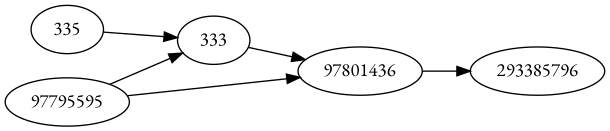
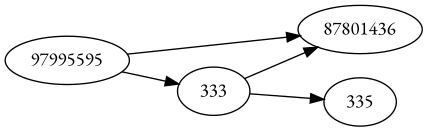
edge "335" -> "333": reversed
node "97801436": label "97801436" -> "87801436"
node "293385796": removed
node "97795595": label "97795595" -> "97995595"
